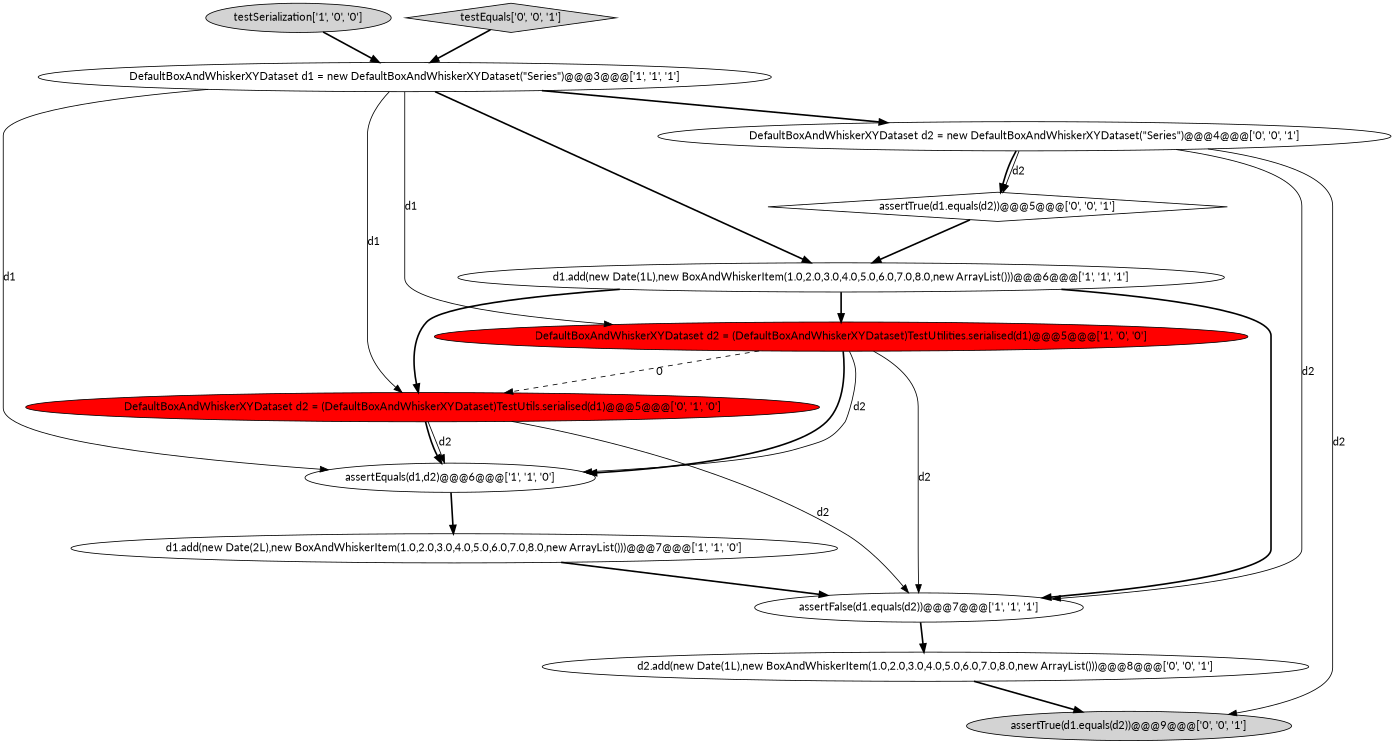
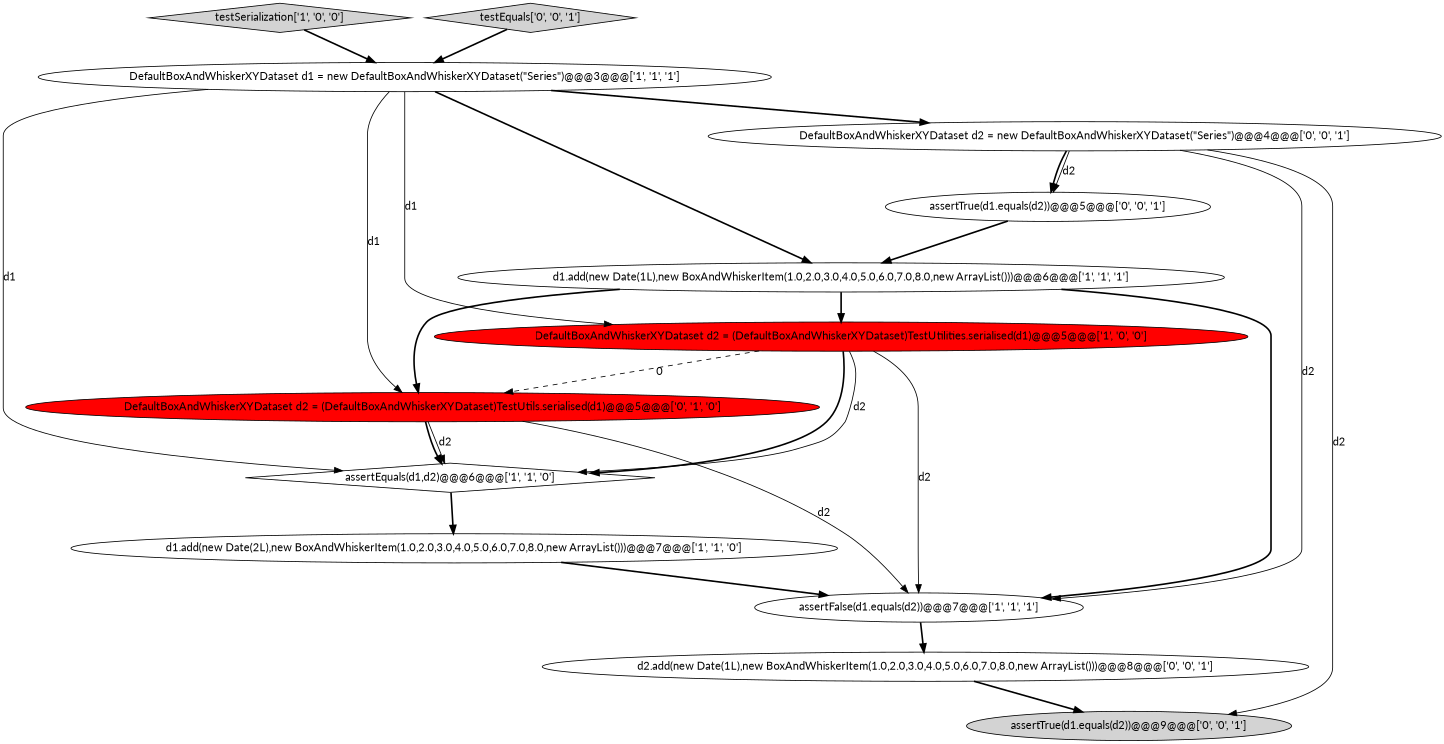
node "testSerialization['1', '0', '0']": shape ellipse -> diamond
node "assertTrue(d1.equals(d2))@@@5@@@['0', '0', '1']": shape diamond -> ellipse
node "assertEquals(d1,d2)@@@6@@@['1', '1', '0']": shape ellipse -> diamond
